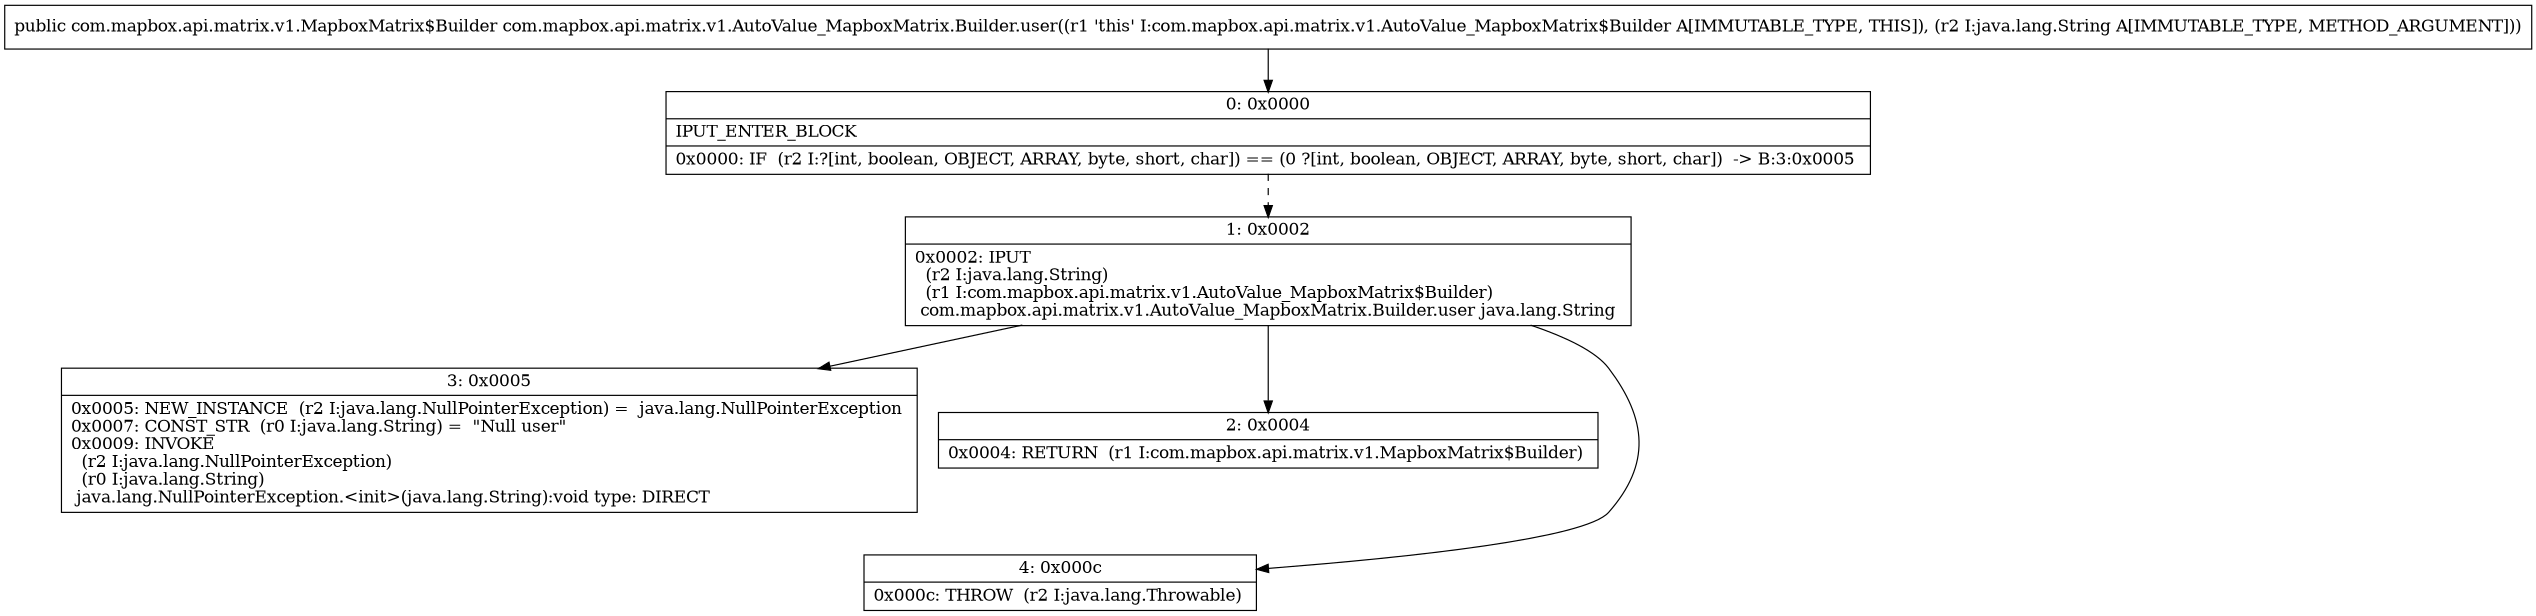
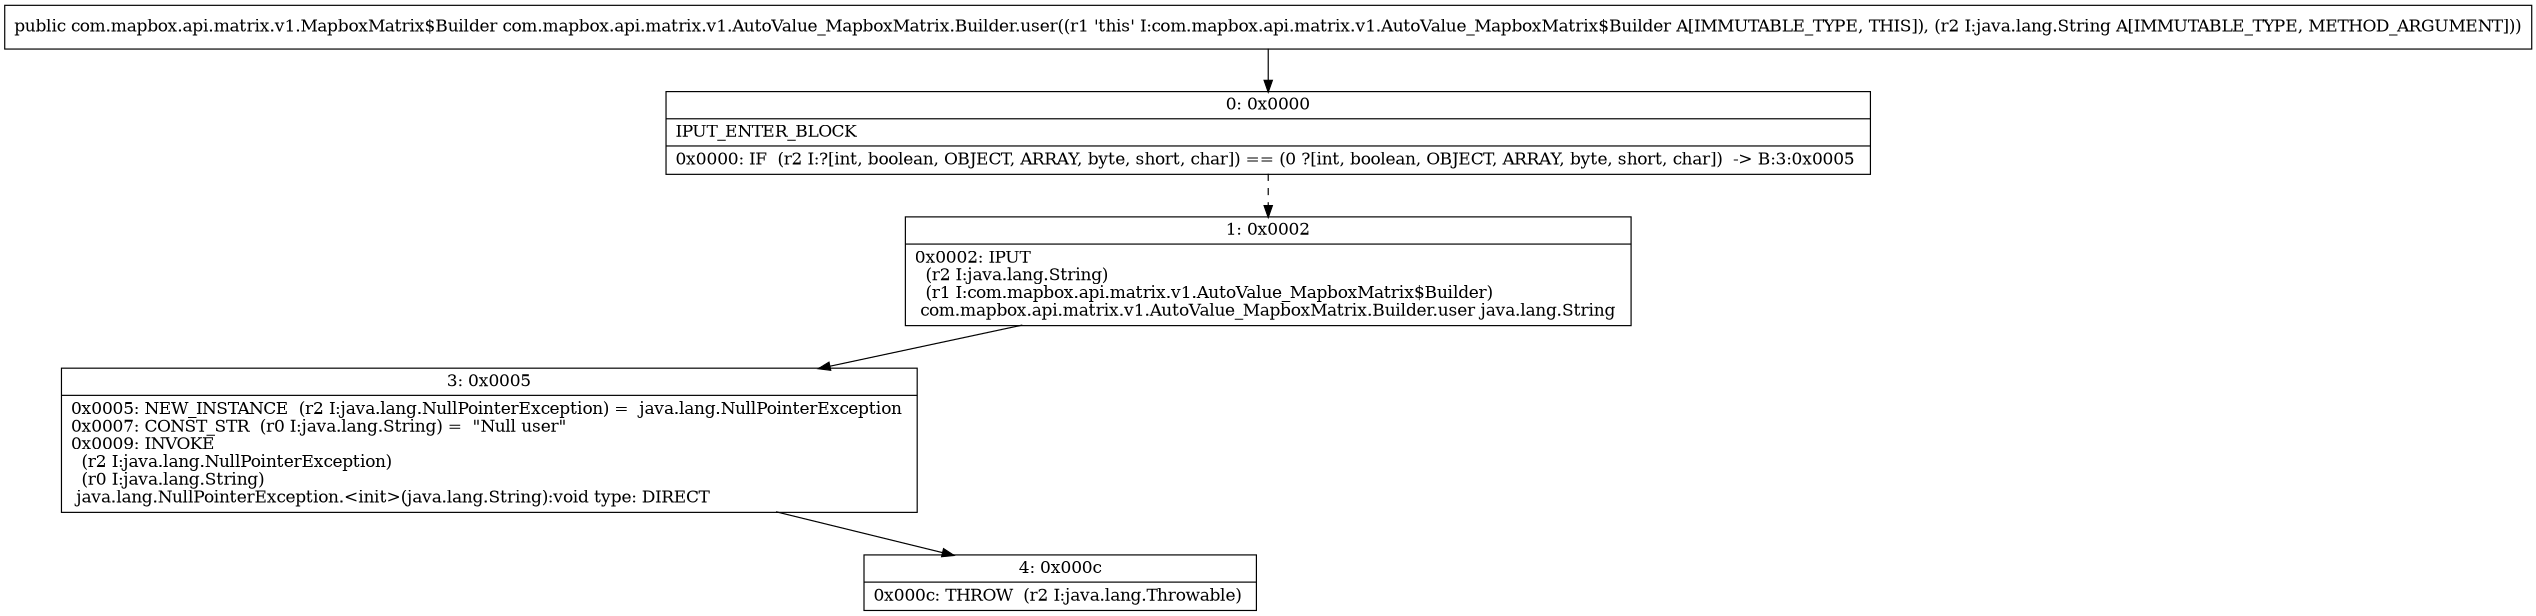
node "2: 0x0004": removed
edge "1: 0x0002" -> "4: 0x000c": now "3: 0x0005" -> "4: 0x000c"
